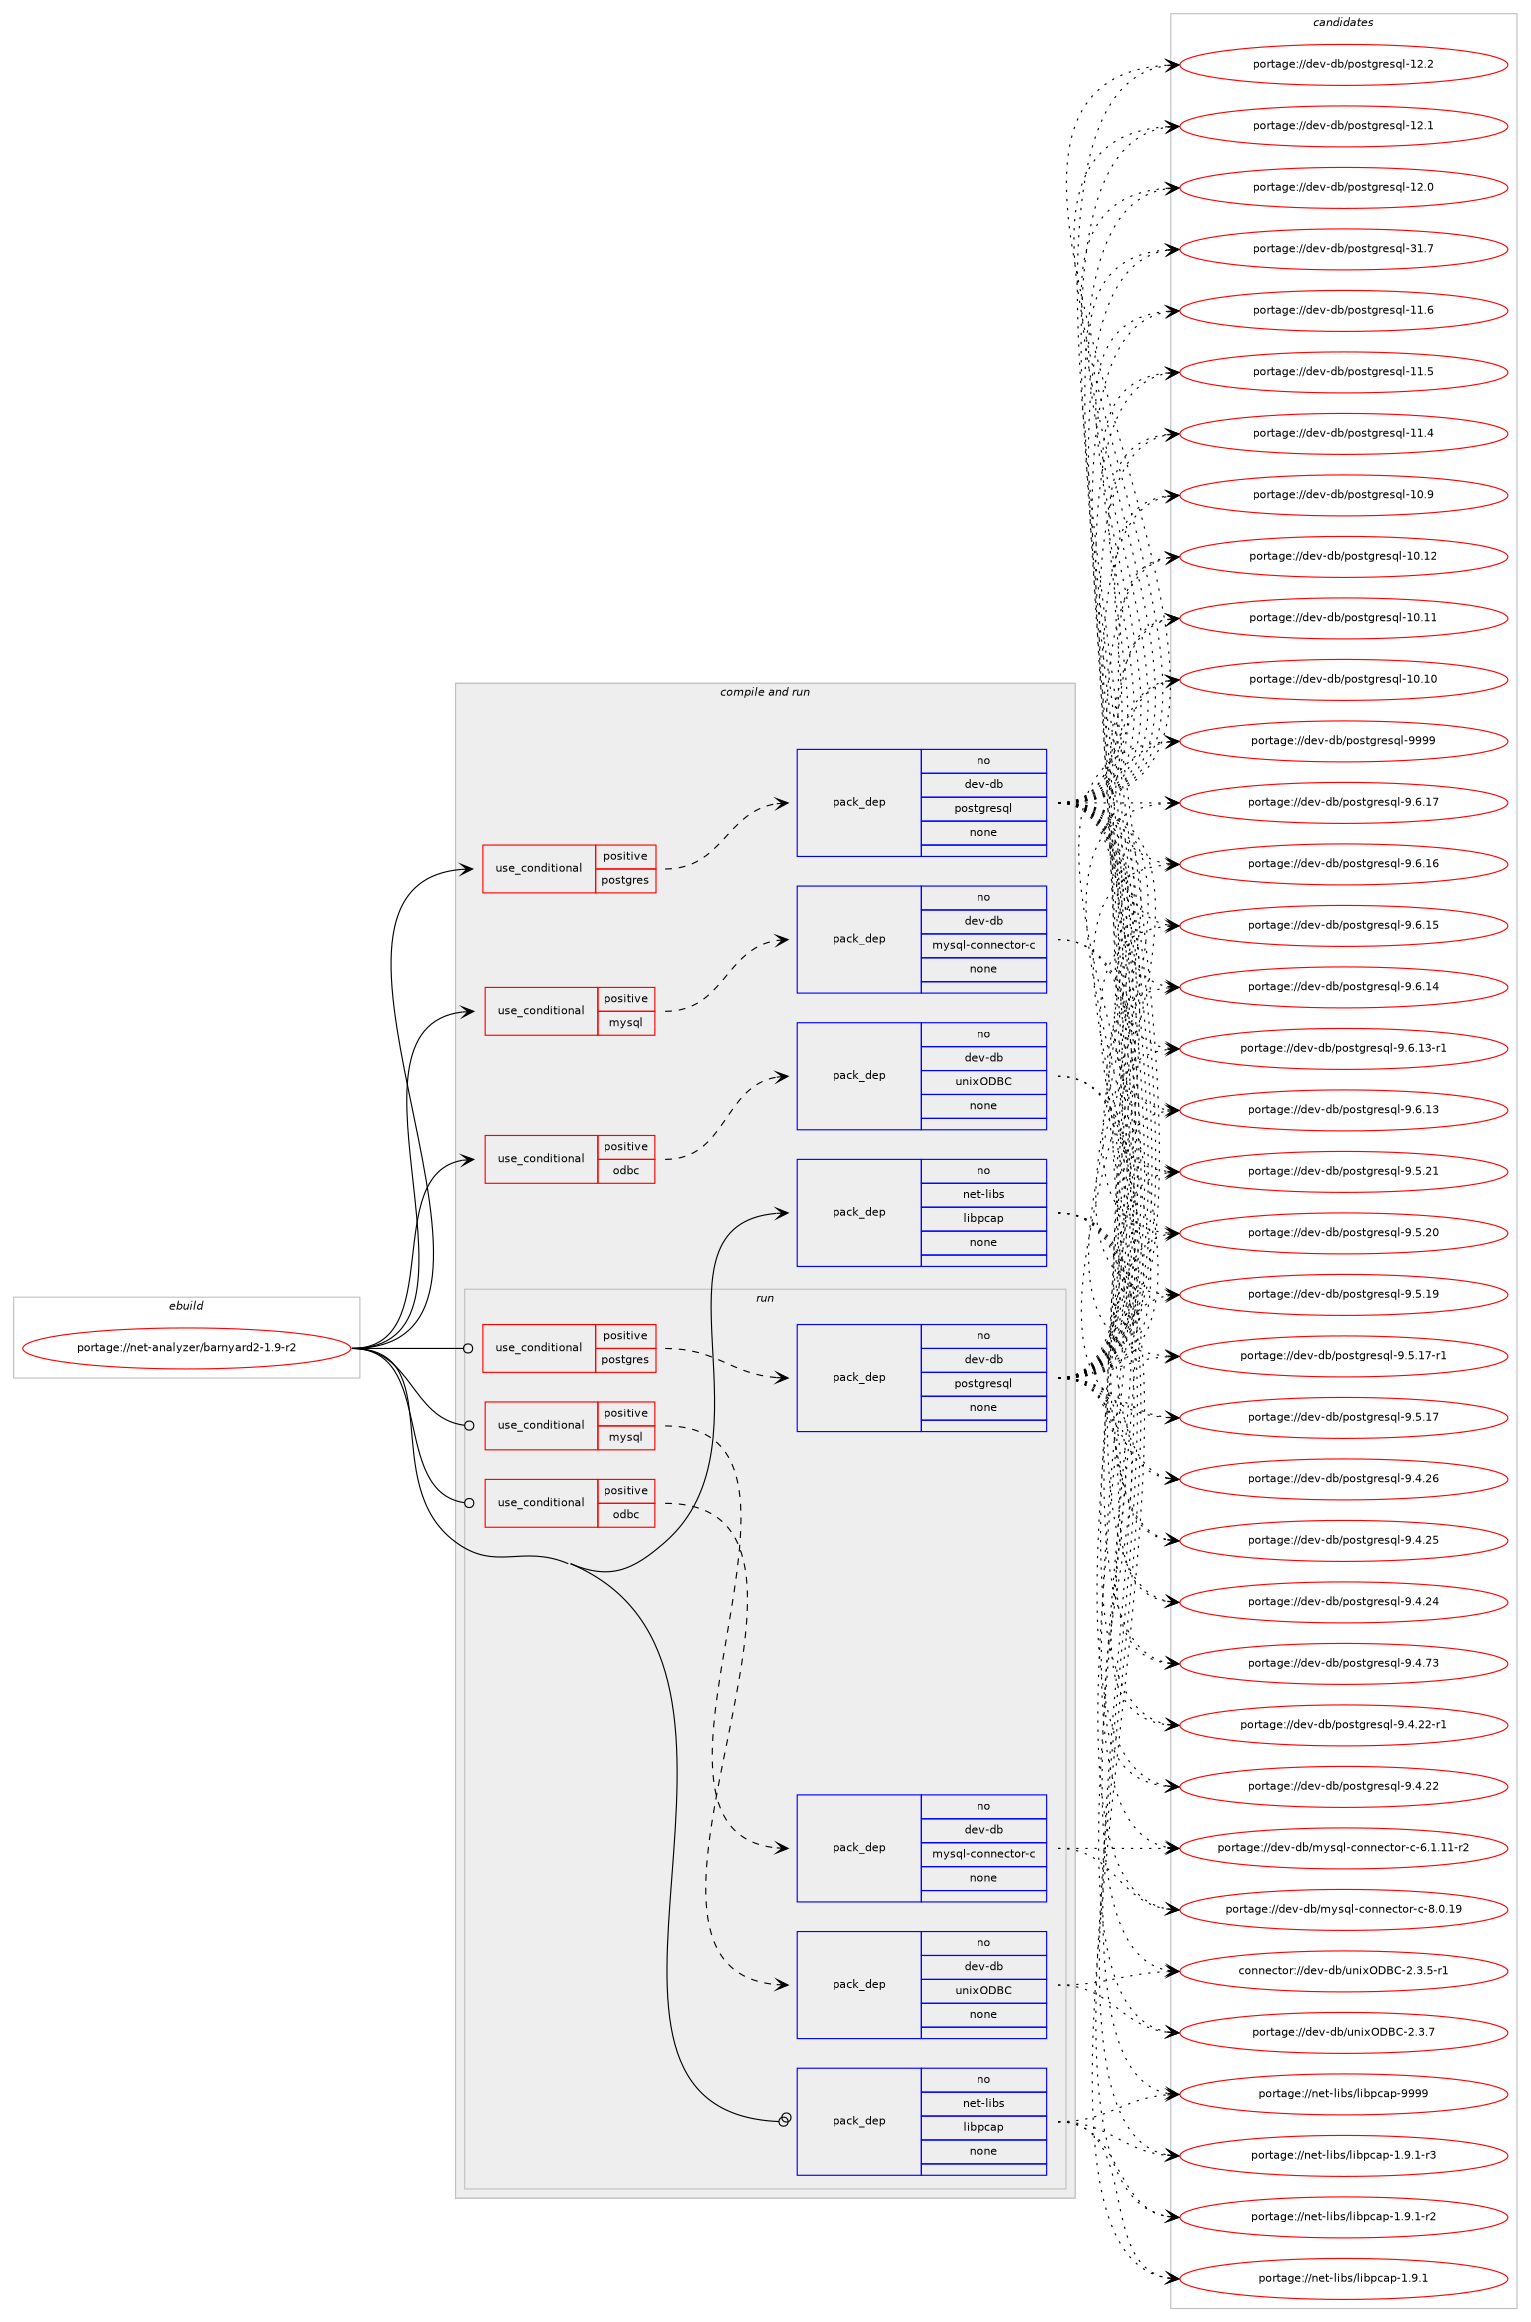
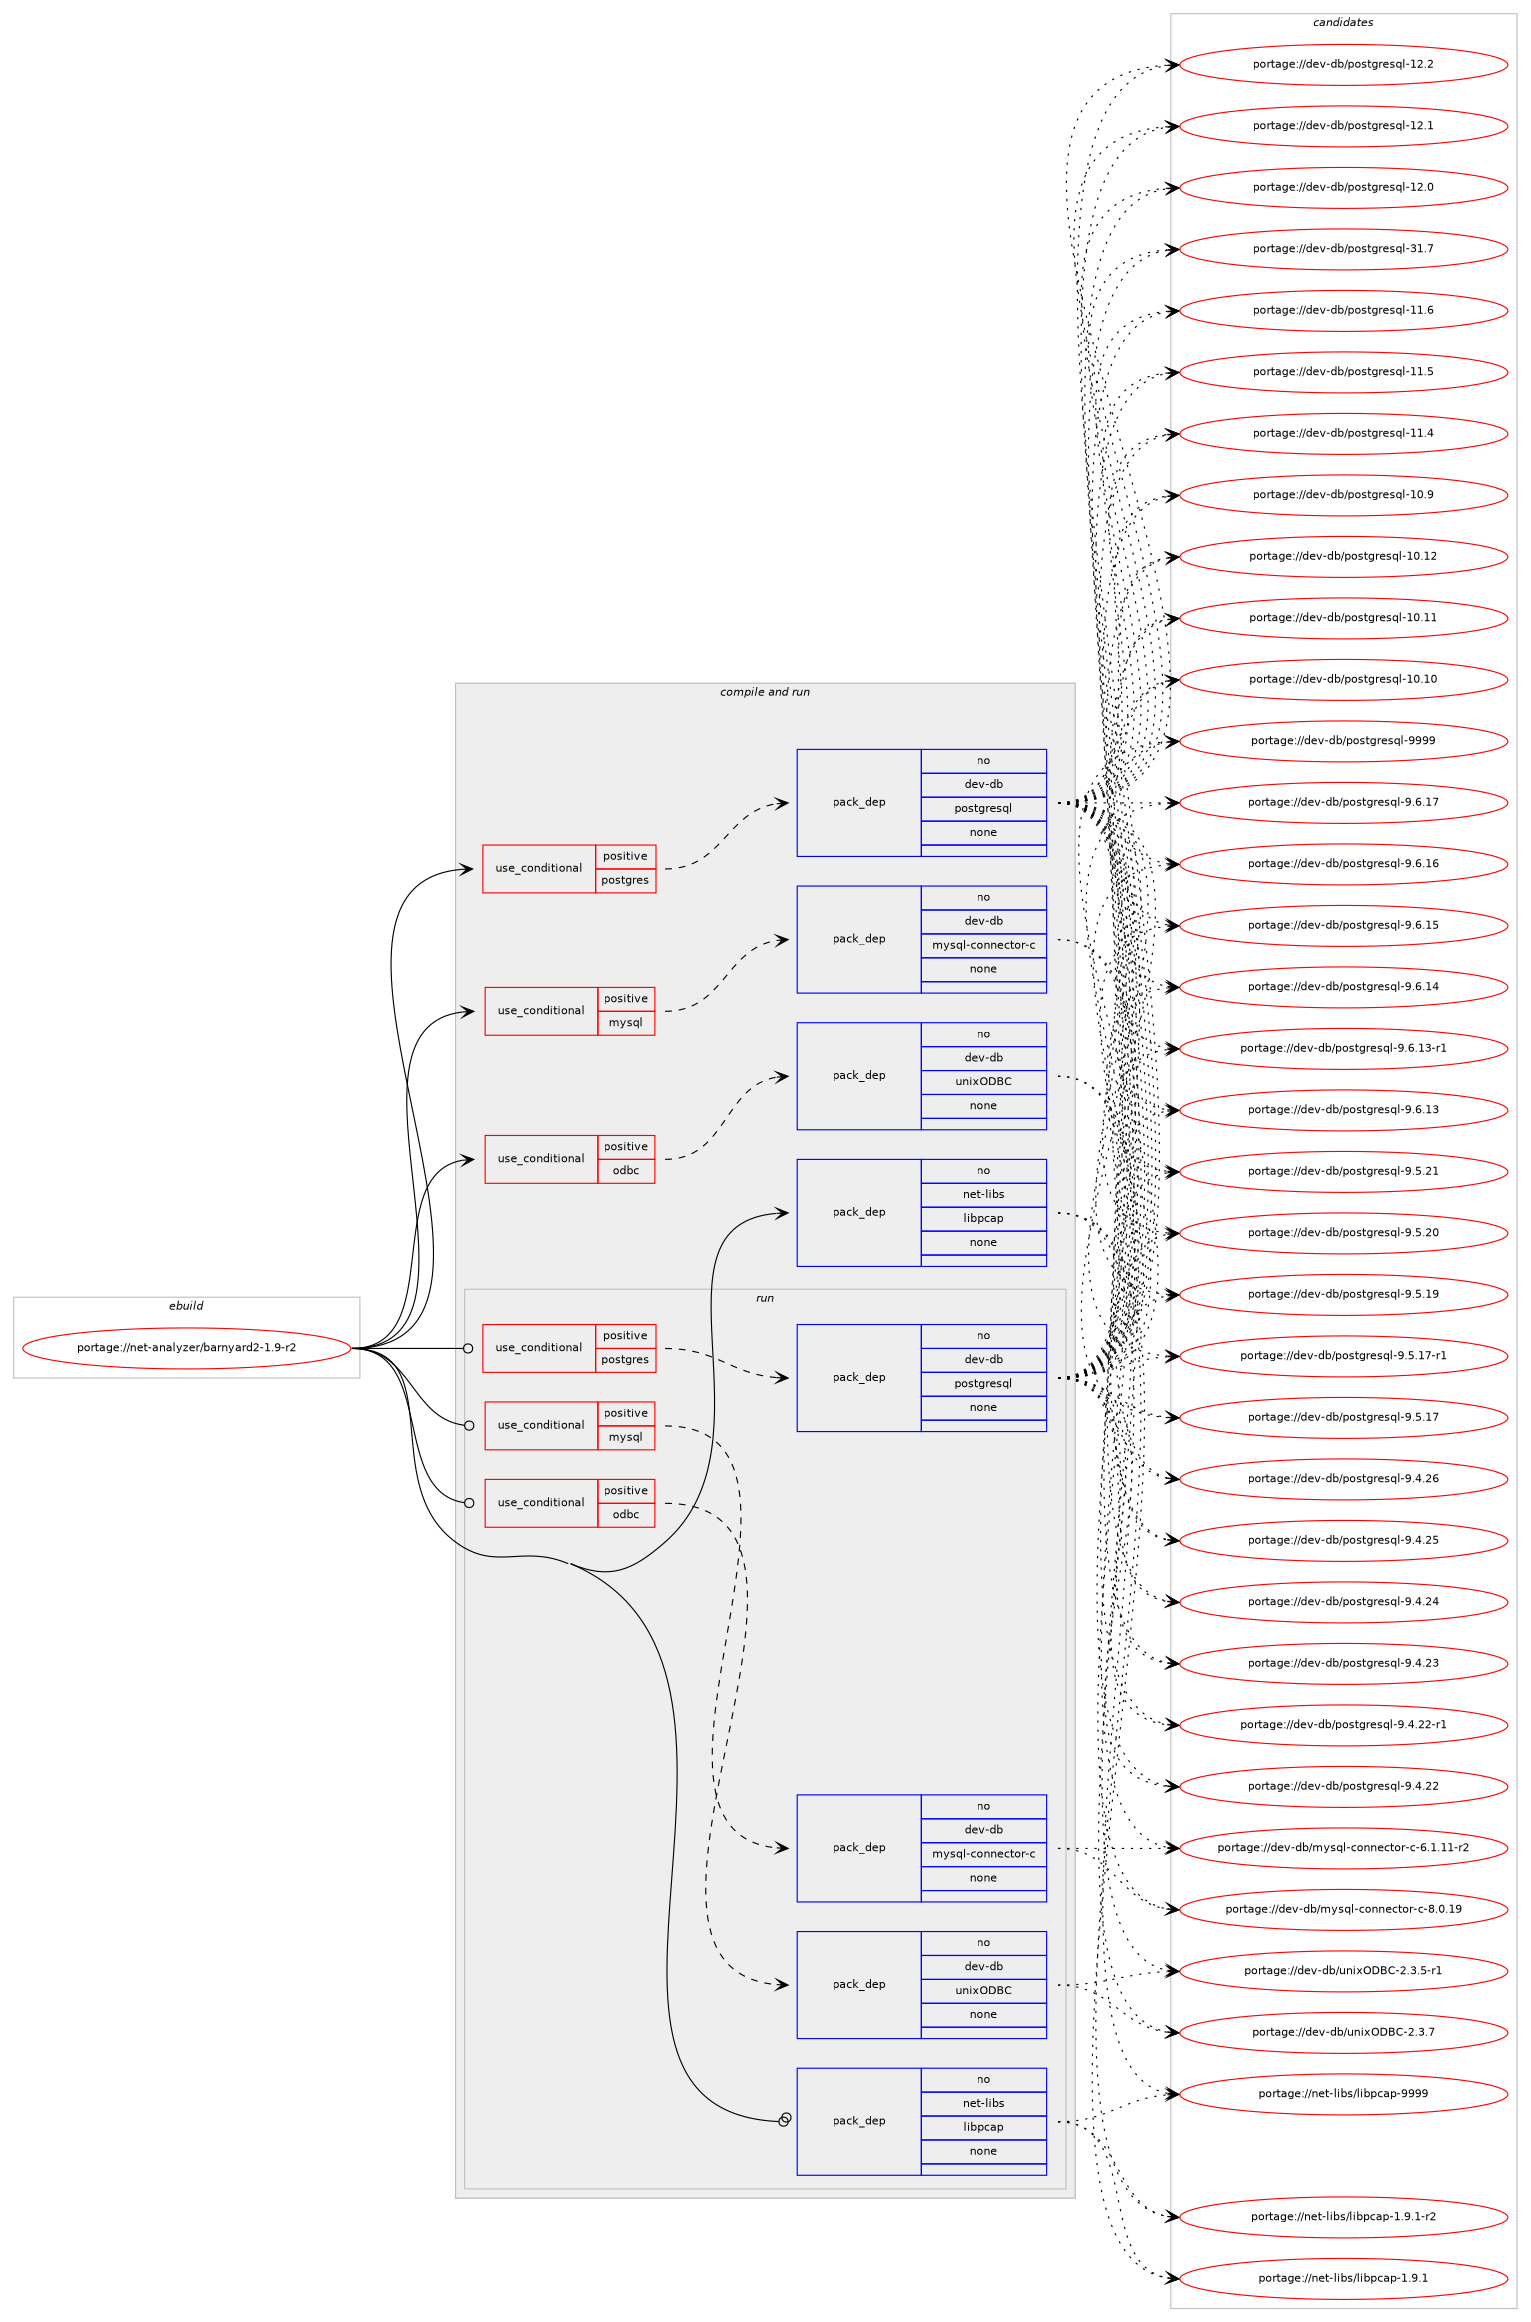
node "portage://dev-db/postgresql-9.4.73": label "portage://dev-db/postgresql-9.4.73" -> "portage://dev-db/postgresql-9.4.23"
node "connector://dev-db/unixODBC-2.3.5-r1": label "connector://dev-db/unixODBC-2.3.5-r1" -> "portage://dev-db/unixODBC-2.3.5-r1"
node "portage://net-libs/libpcap-1.9.1-r3": removed
